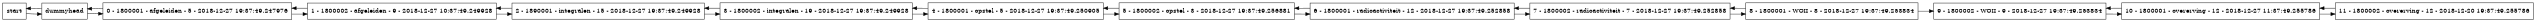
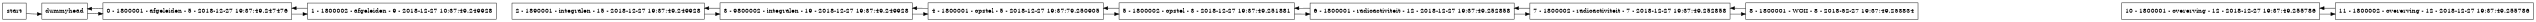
edge "dummyhead" -> "start": removed
edge "2 - 1890001 - integralen - 15 - 2018-12-27 19:37:49.249928" -> "1 - 1800002 - afgeleiden - 9 - 2018-12-27 10:37:49.249928": removed
node "0 - 1800001 - afgeleiden - 5 - 2018-12-27 19:37:49.247976": label "0 - 1800001 - afgeleiden - 5 - 2018-12-27 19:37:49.247976" -> "0 - 1800001 - afgeleiden - 5 - 2018-12-27 19:37:49.247476"
node "3 - 1800002 - integralen - 19 - 2018-12-27 19:37:49.249928": label "3 - 1800002 - integralen - 19 - 2018-12-27 19:37:49.249928" -> "3 - 9800002 - integralen - 19 - 2018-12-27 19:37:49.249928"
node "4 - 1800001 - opstel - 5 - 2018-12-27 19:37:49.250905": label "4 - 1800001 - opstel - 5 - 2018-12-27 19:37:49.250905" -> "4 - 1800001 - opstel - 5 - 2018-12-27 19:37:79.250905"
node "5 - 1800002 - opstel - 3 - 2018-12-27 19:37:49.256881": label "5 - 1800002 - opstel - 3 - 2018-12-27 19:37:49.256881" -> "5 - 1800002 - opstel - 3 - 2018-12-27 19:37:49.251881"
node "8 - 1800001 - WOII - 8 - 2018-12-27 19:37:49.253834": label "8 - 1800001 - WOII - 8 - 2018-12-27 19:37:49.253834" -> "8 - 1800001 - WOII - 8 - 2018-52-27 19:37:49.253834"
node "9 - 1800002 - WOII - 9 - 2018-12-27 19:37:49.253834": removed
node "10 - 1800001 - overerving - 12 - 2018-12-27 11:37:49.255786": label "10 - 1800001 - overerving - 12 - 2018-12-27 11:37:49.255786" -> "10 - 1800001 - overerving - 12 - 2018-12-27 19:37:49.255786"
node "11 - 1800002 - overerving - 12 - 2018-12-20 19:37:49.255786": label "11 - 1800002 - overerving - 12 - 2018-12-20 19:37:49.255786" -> "11 - 1800002 - overerving - 12 - 2018-12-27 19:37:49.255786"
edge "1 - 1800002 - afgeleiden - 9 - 2018-12-27 10:37:49.249928" -> "2 - 1890001 - integralen - 15 - 2018-12-27 19:37:49.249928": removed
